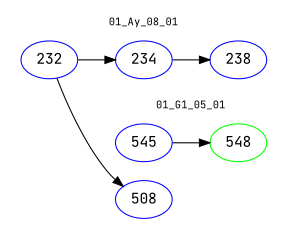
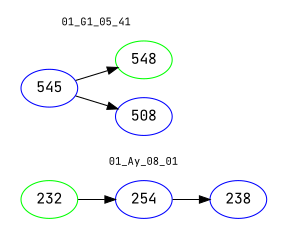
node "232": color blue -> green
node "234": label "234" -> "254"
cluster "01_G1_05_01": label "01_G1_05_01" -> "01_G1_05_41"
edge "232" -> "508": now "545" -> "508"
